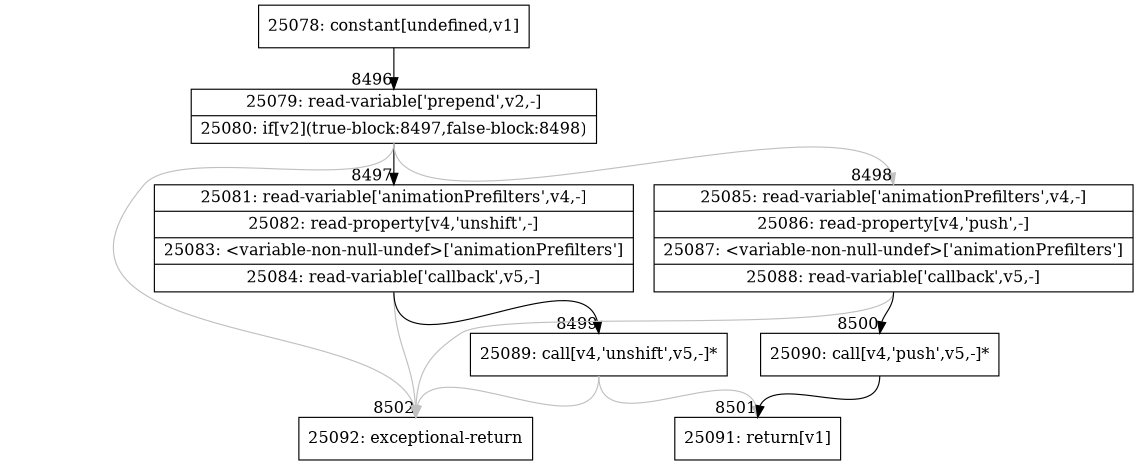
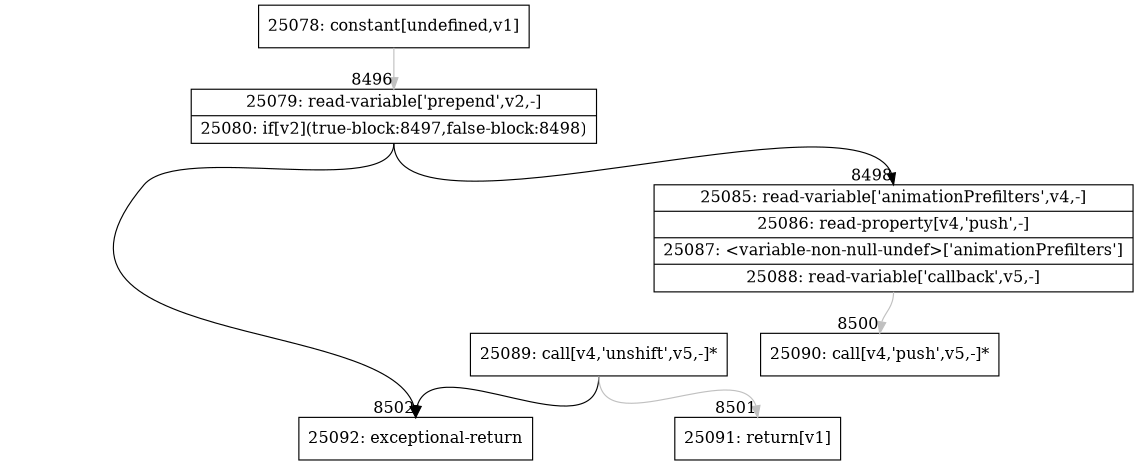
edge "25078: constant[undefined,v1]" -> "25079: read-variable['prepend',v2,-]": color black -> gray
edge "25079: read-variable['prepend',v2,-]" -> "25085: read-variable['animationPrefilters',v4,-]": color gray -> black
node "25081: read-variable['animationPrefilters',v4,-]": removed
edge "25079: read-variable['prepend',v2,-]" -> "25092: exceptional-return": color gray -> black
edge "25085: read-variable['animationPrefilters',v4,-]" -> "25090: call[v4,'push',v5,-]*": color black -> gray
edge "25085: read-variable['animationPrefilters',v4,-]" -> "25092: exceptional-return": removed
edge "25090: call[v4,'push',v5,-]*" -> "25091: return[v1]": removed
edge "25089: call[v4,'unshift',v5,-]*" -> "25092: exceptional-return": color gray -> black
